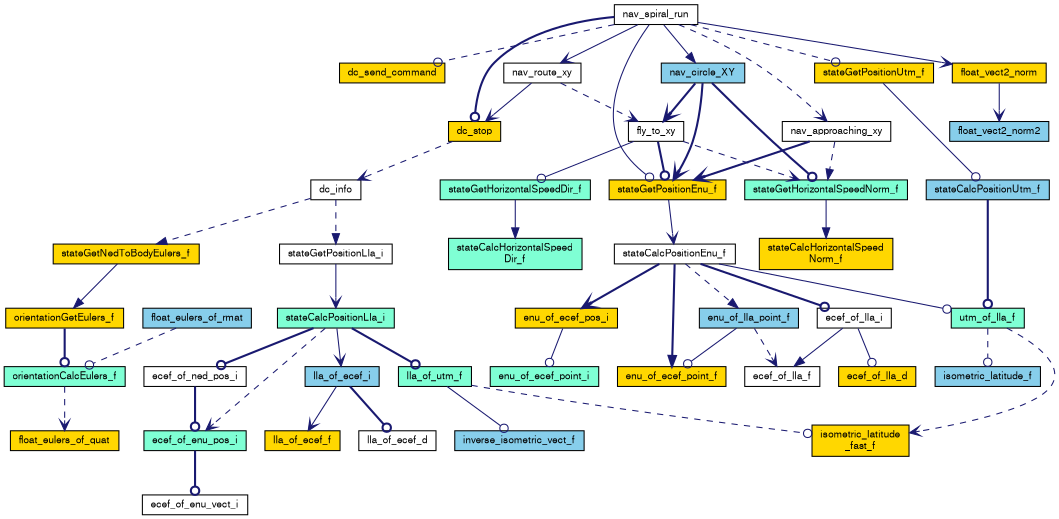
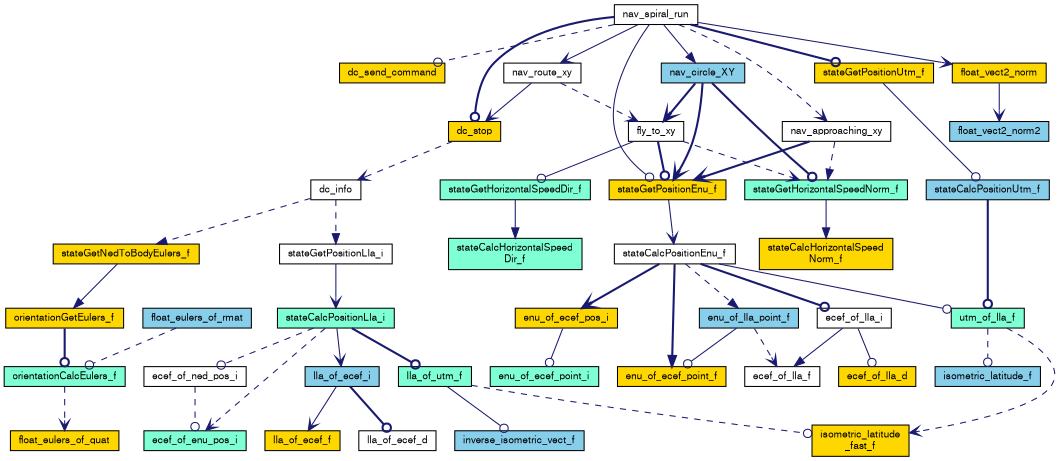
edge "nav_spiral_run" -> "stateGetPositionUtm_f": style dashed -> bold
edge "stateCalcPositionLla_i" -> "ecef_of_ned_pos_i": style bold -> dashed
edge "ecef_of_ned_pos_i" -> "ecef_of_enu_pos_i": style bold -> dashed
node "ecef_of_enu_vect_i": removed
